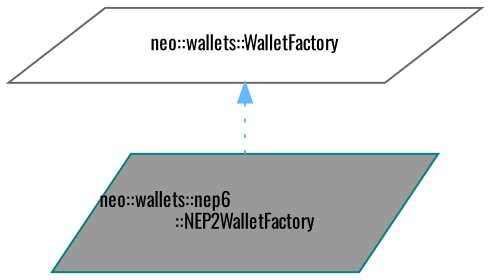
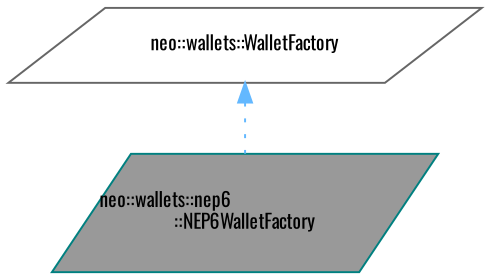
node "neo::wallets::nep6 ::NEP2WalletFactory": label "neo::wallets::nep6 ::NEP2WalletFactory" -> "neo::wallets::nep6 ::NEP6WalletFactory"
